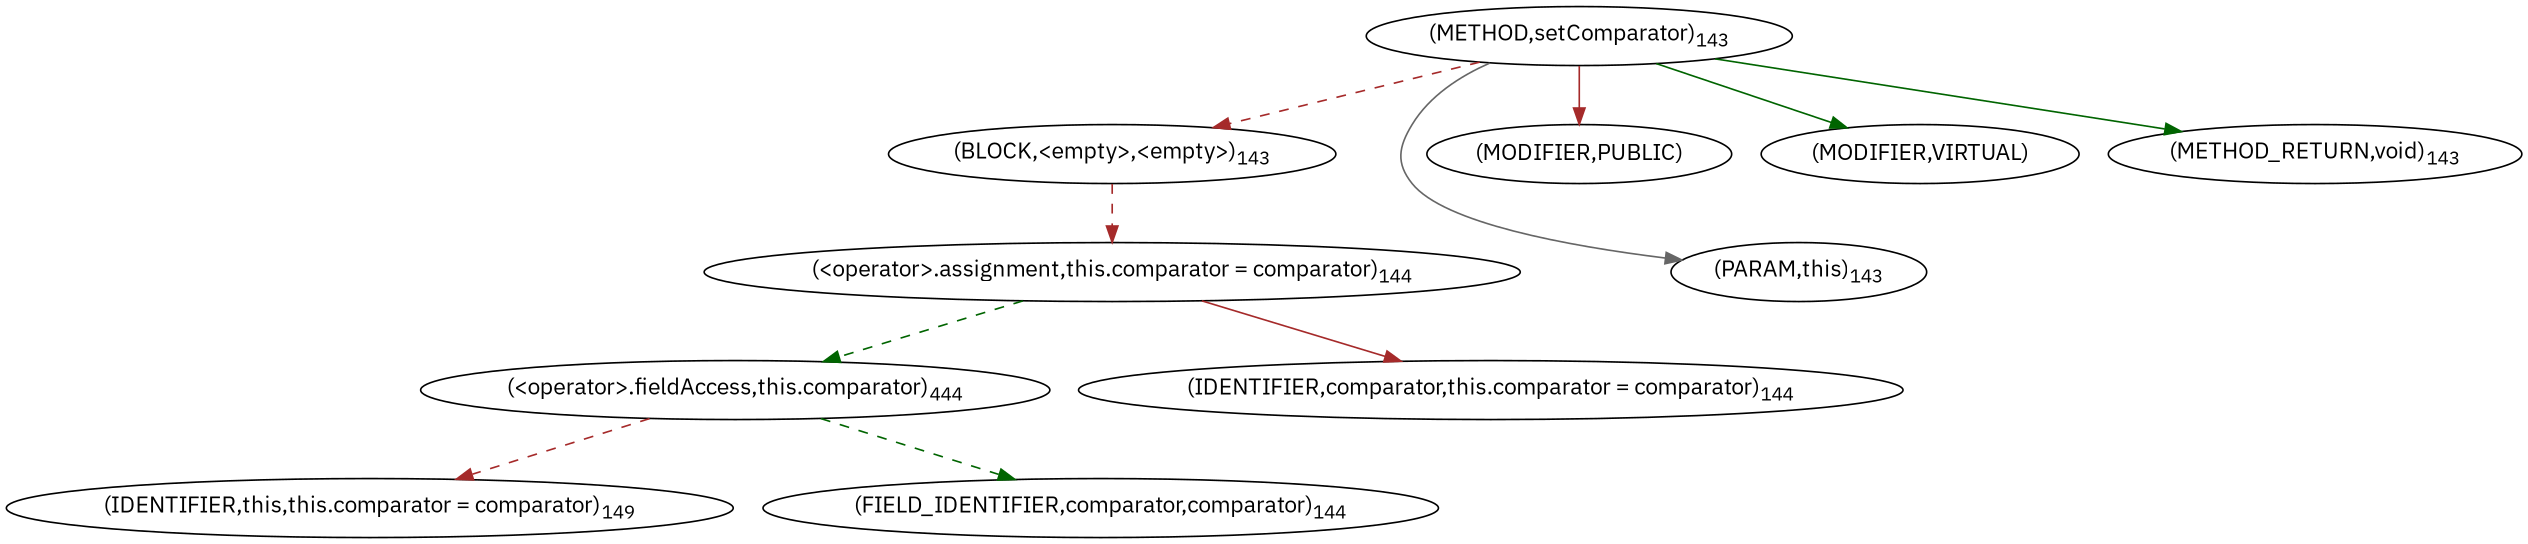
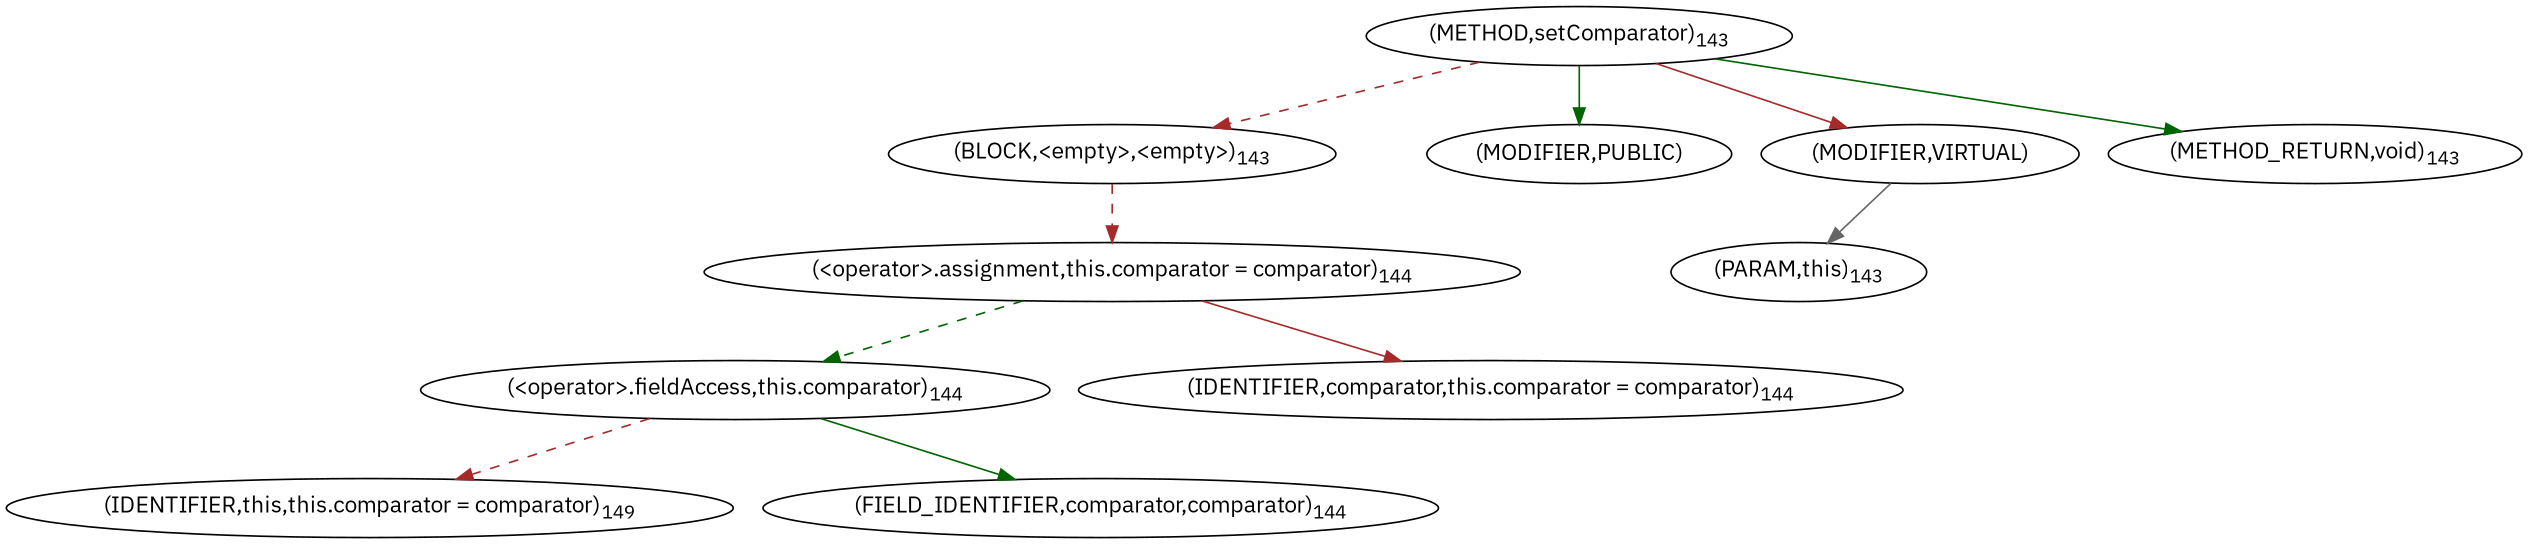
edge "(METHOD,setComparator)" -> "(MODIFIER,PUBLIC)": color brown -> darkgreen
edge "(METHOD,setComparator)" -> "(MODIFIER,VIRTUAL)": color darkgreen -> brown
edge "(METHOD,setComparator)" -> "(PARAM,this)": now "(MODIFIER,VIRTUAL)" -> "(PARAM,this)"
node "(<operator>.fieldAccess,this.comparator)": text "444" -> "144"
edge "(<operator>.fieldAccess,this.comparator)" -> "(FIELD_IDENTIFIER,comparator,comparator)": style dashed -> solid
